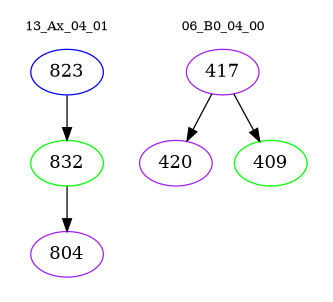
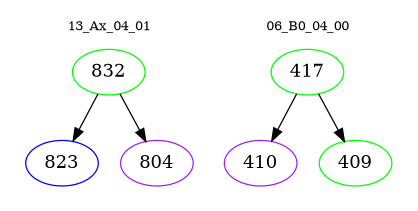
node "417": color purple -> green
edge "823" -> "832": reversed
node "420": label "420" -> "410"
